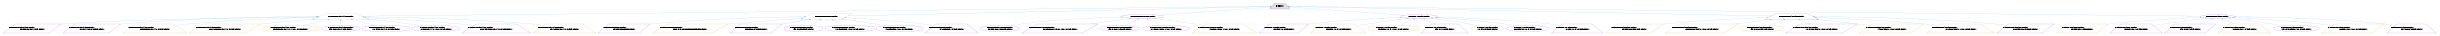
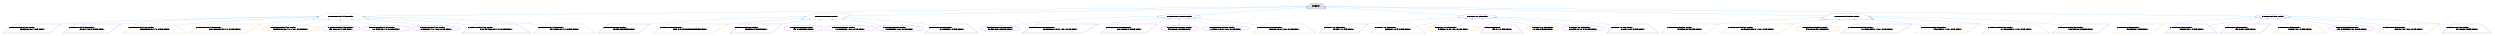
node "Excecoes.DocumentoException. DocumentoDuplicadoException": added
node "Excecoes.ImovelException. GravarImoveisException": label "Excecoes.ImovelException. GravarImoveisException" -> "Excecoes.Excecoes. GravarImoveisException"
